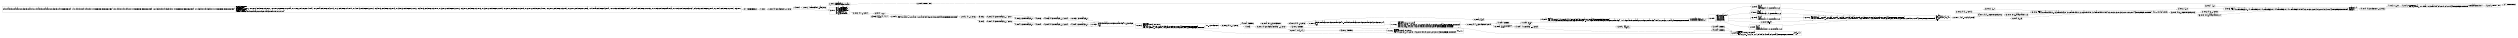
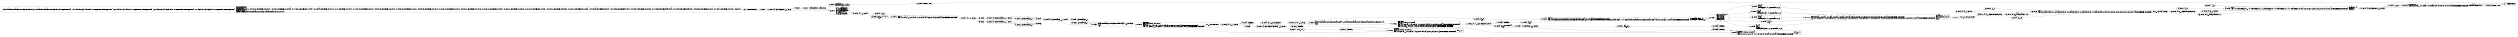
node "99: 0x005a": removed
